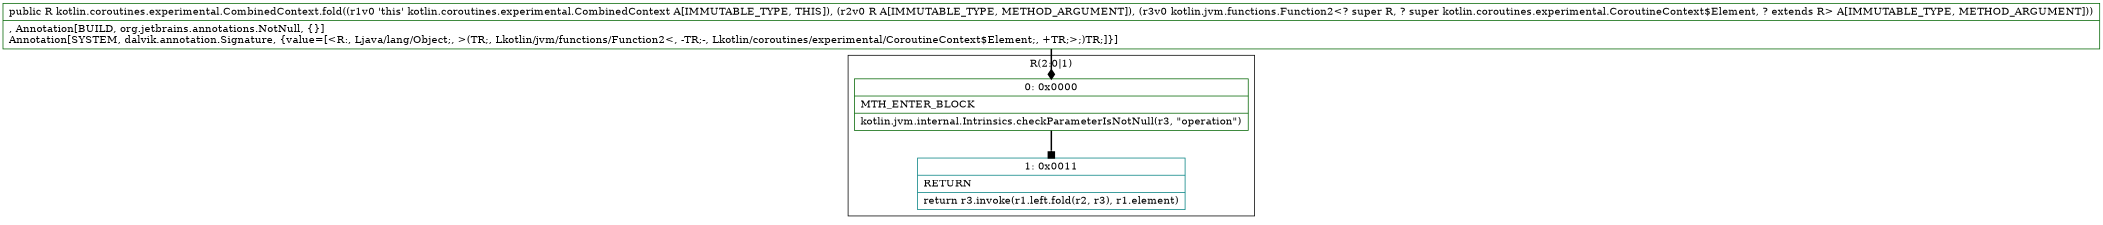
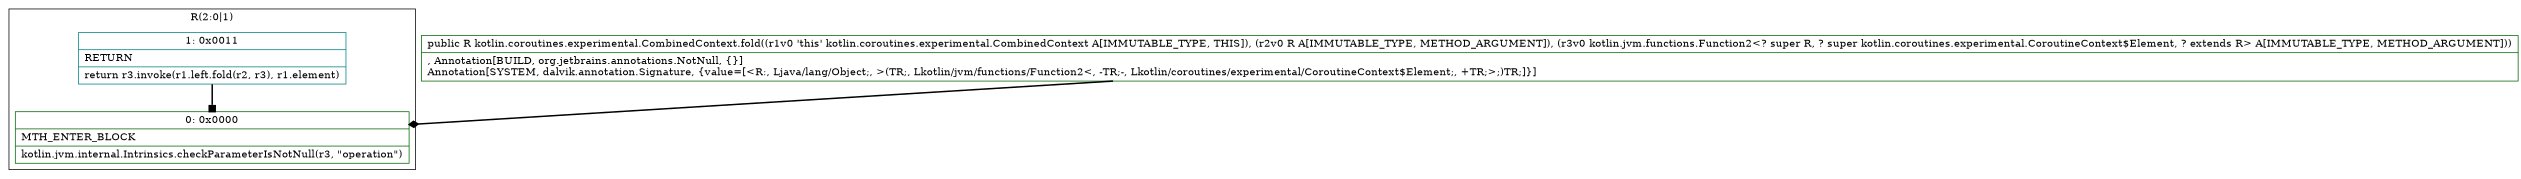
edge "0: 0x0000" -> "1: 0x0011": reversed
